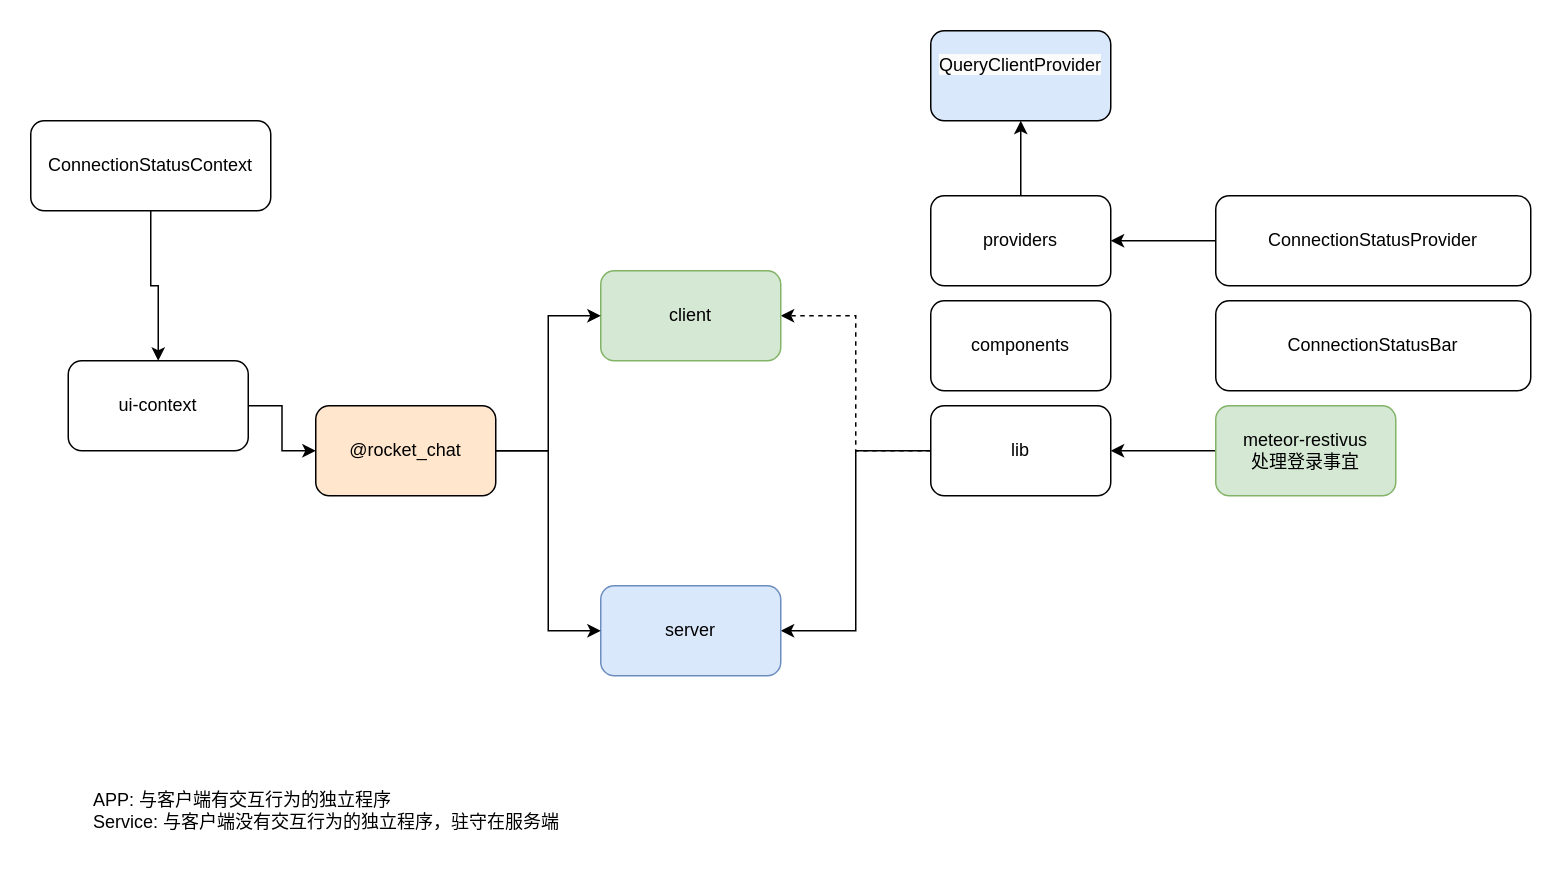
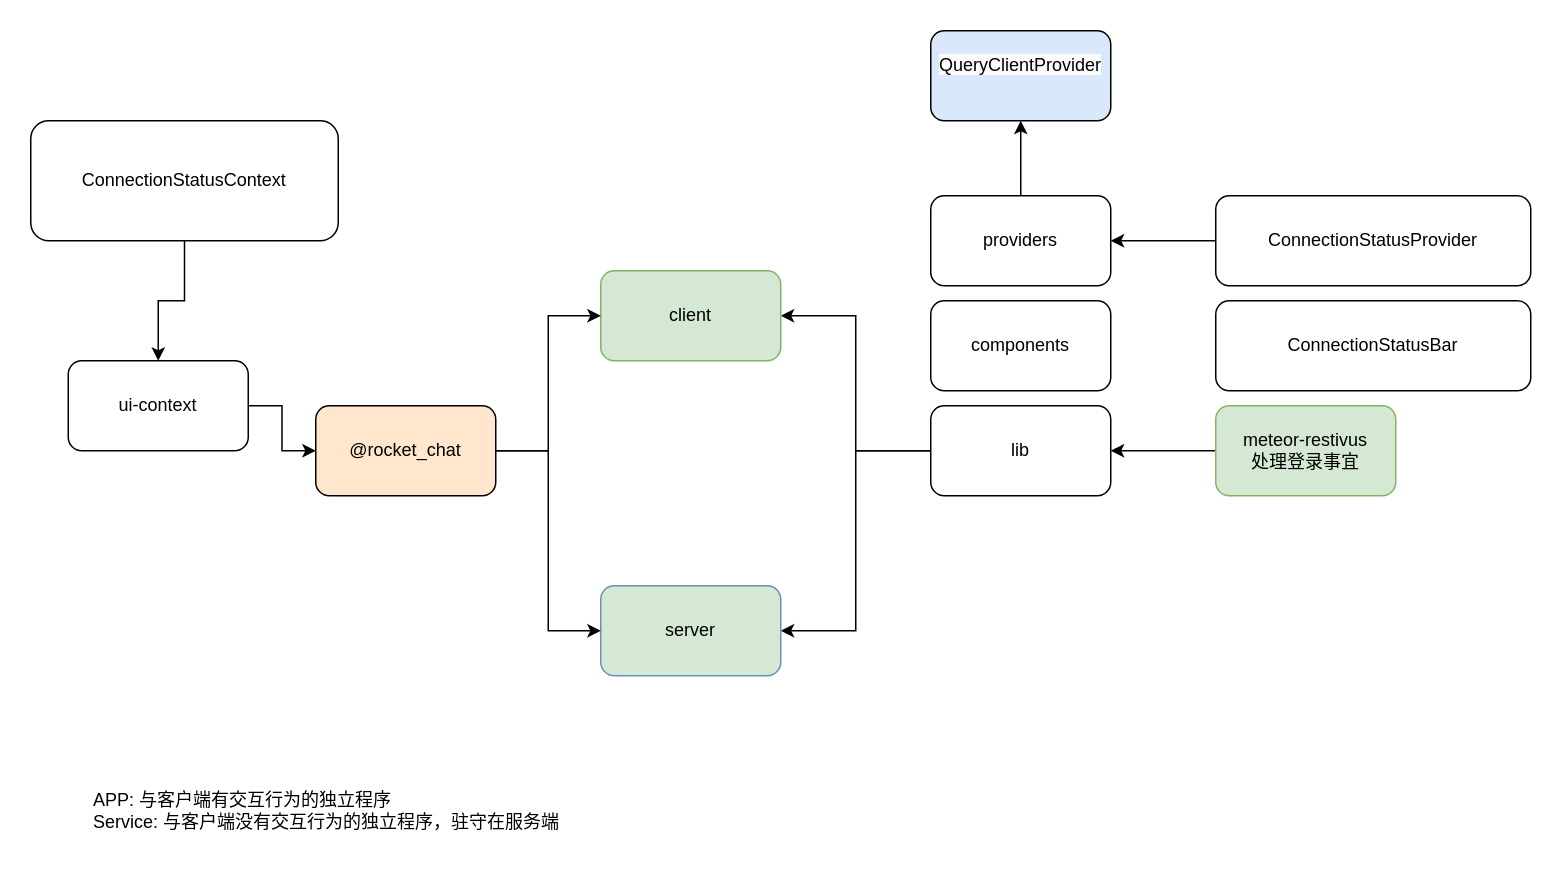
node "ConnectionStatusContext": size 240x90 -> 308x120
edge "lib" -> "client": style dashed -> solid
node "server": fillcolor #dae8fc -> #d5e8d4
